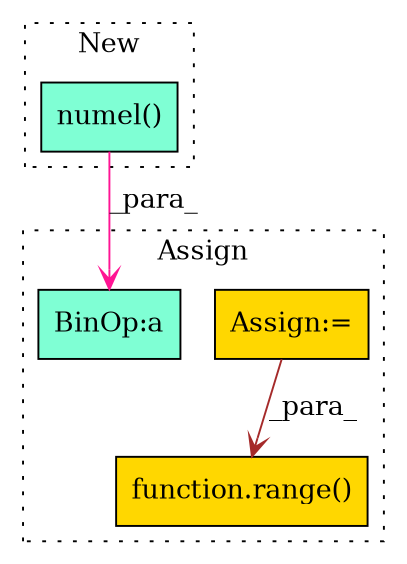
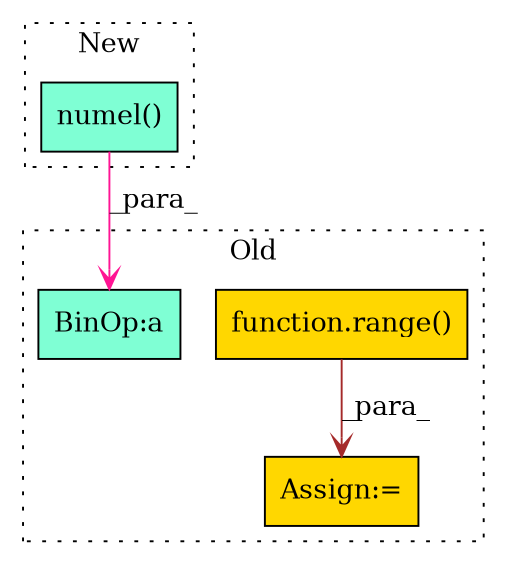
cluster "Assign": label "Assign" -> "Old"
edge "Assign:=" -> "function.range()": reversed
